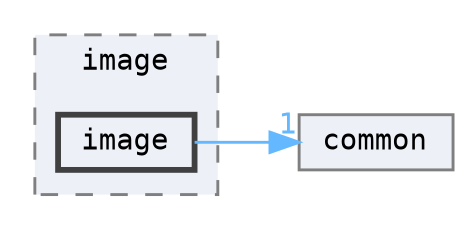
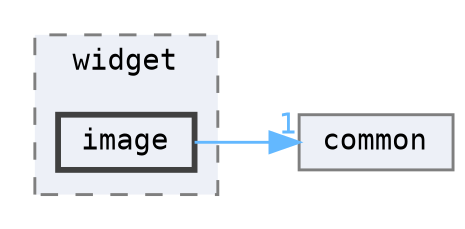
cluster "image": label "image" -> "widget"
